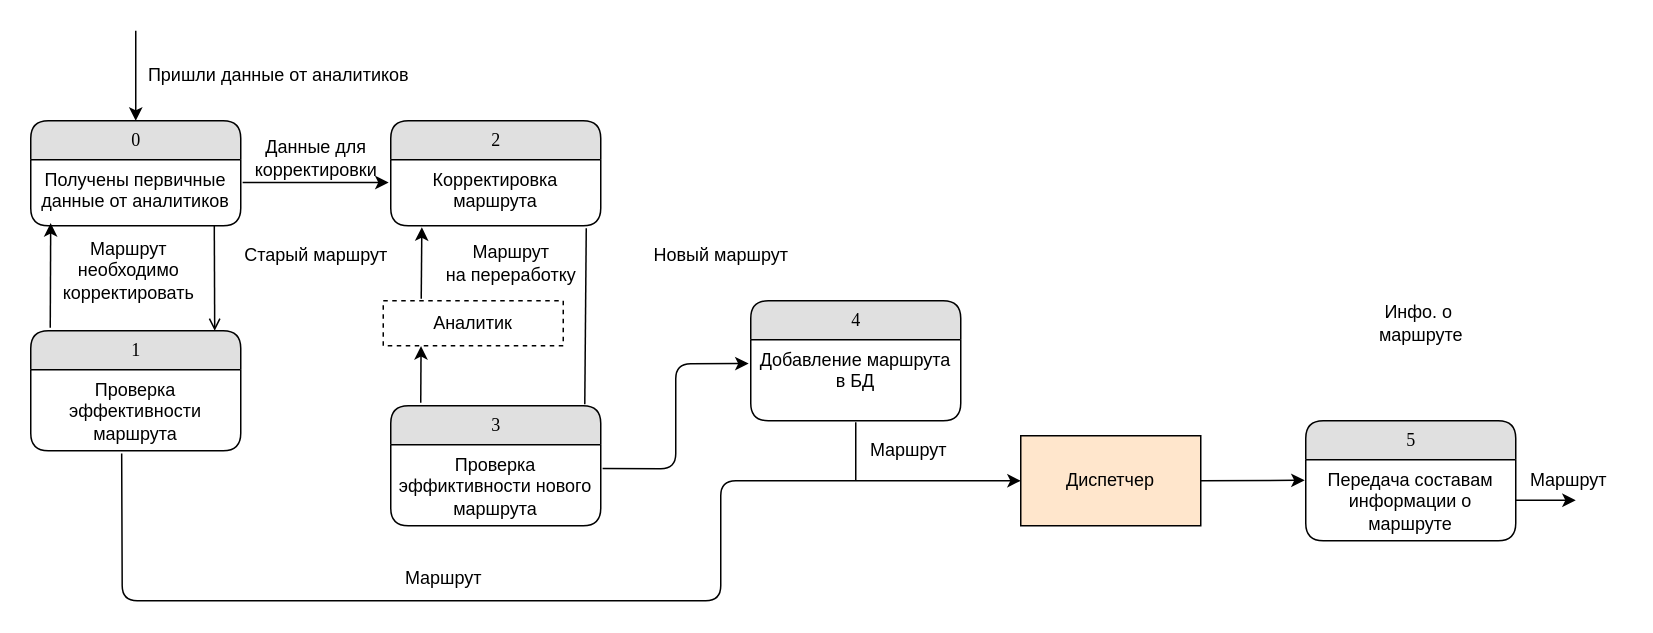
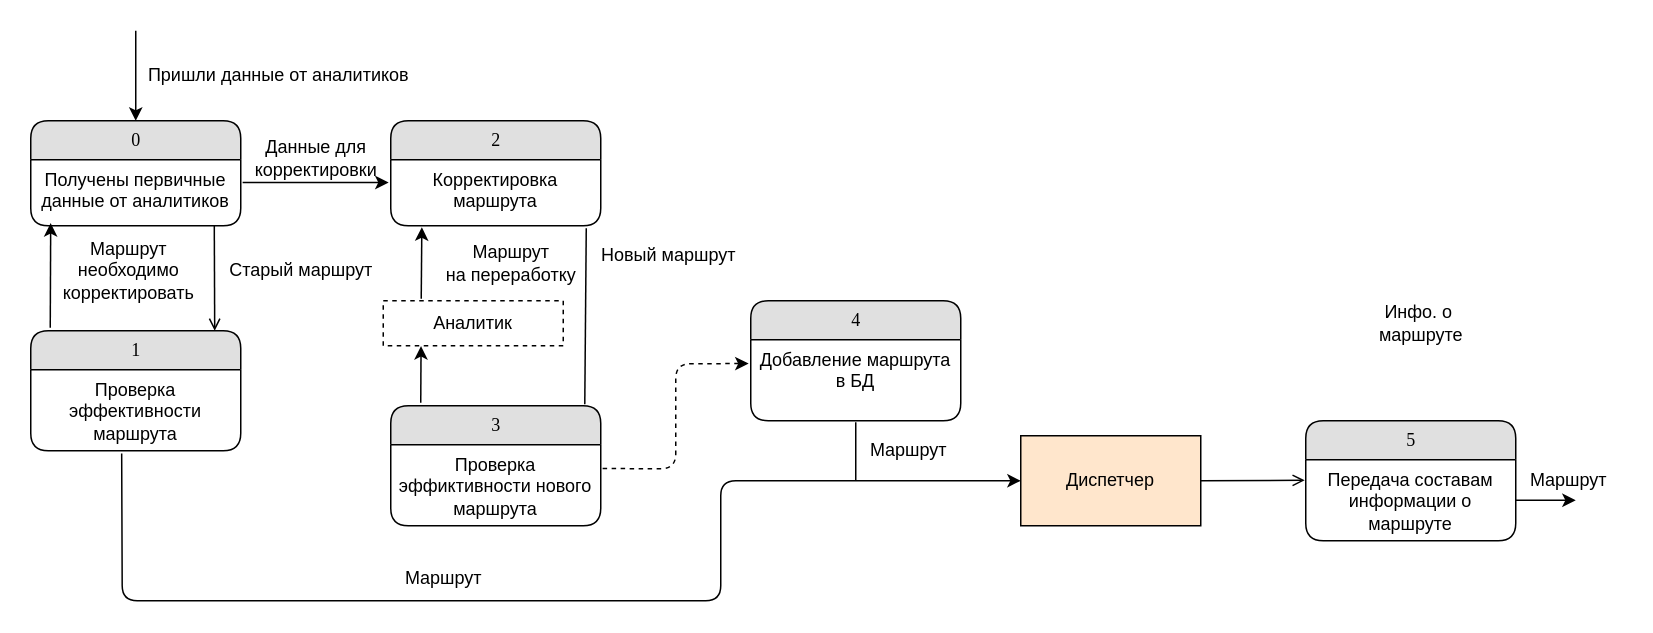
node "Старый маршрут": moved (316, 256) -> (301, 271)
node "Новый маршрут": moved (721, 256) -> (668, 256)
edge "Проверка эффиктивности нового маршрута" -> "Добавление маршрута в БД": style solid -> dashed
edge "Диспетчер" -> "Передача составам информации о маршруте": arrowhead classic -> open
